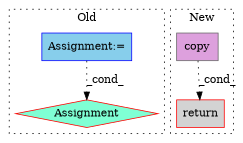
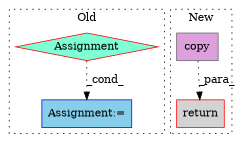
edge "Assignment:=" -> "Assignment": reversed
edge "copy" -> "return": label "_cond_" -> "_para_"
